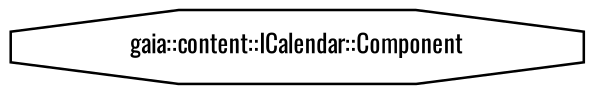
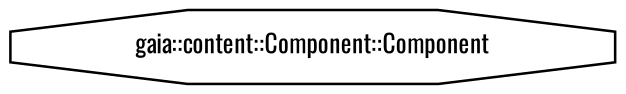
node "gaia::content::ICalendar::Component": label "gaia::content::ICalendar::Component" -> "gaia::content::Component::Component"
